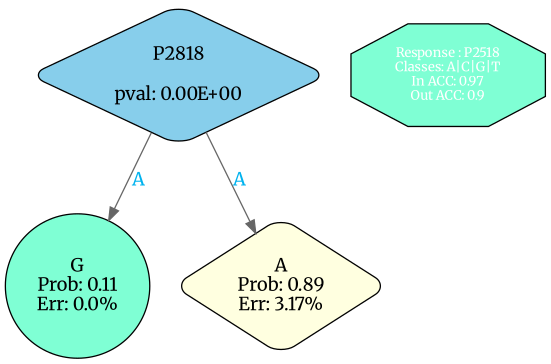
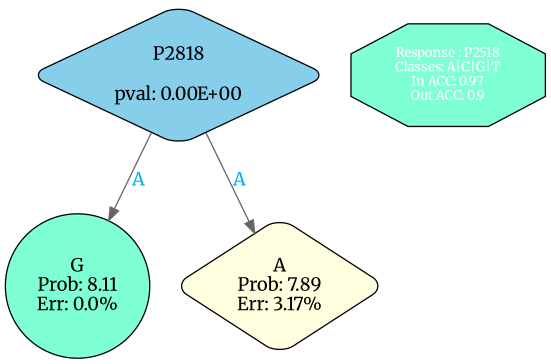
node "G Prob: 0.11 Err: 0.0%": label "G Prob: 0.11 Err: 0.0%" -> "G Prob: 8.11 Err: 0.0%"
node "A Prob: 0.89 Err: 3.17%": label "A Prob: 0.89 Err: 3.17%" -> "A Prob: 7.89 Err: 3.17%"
